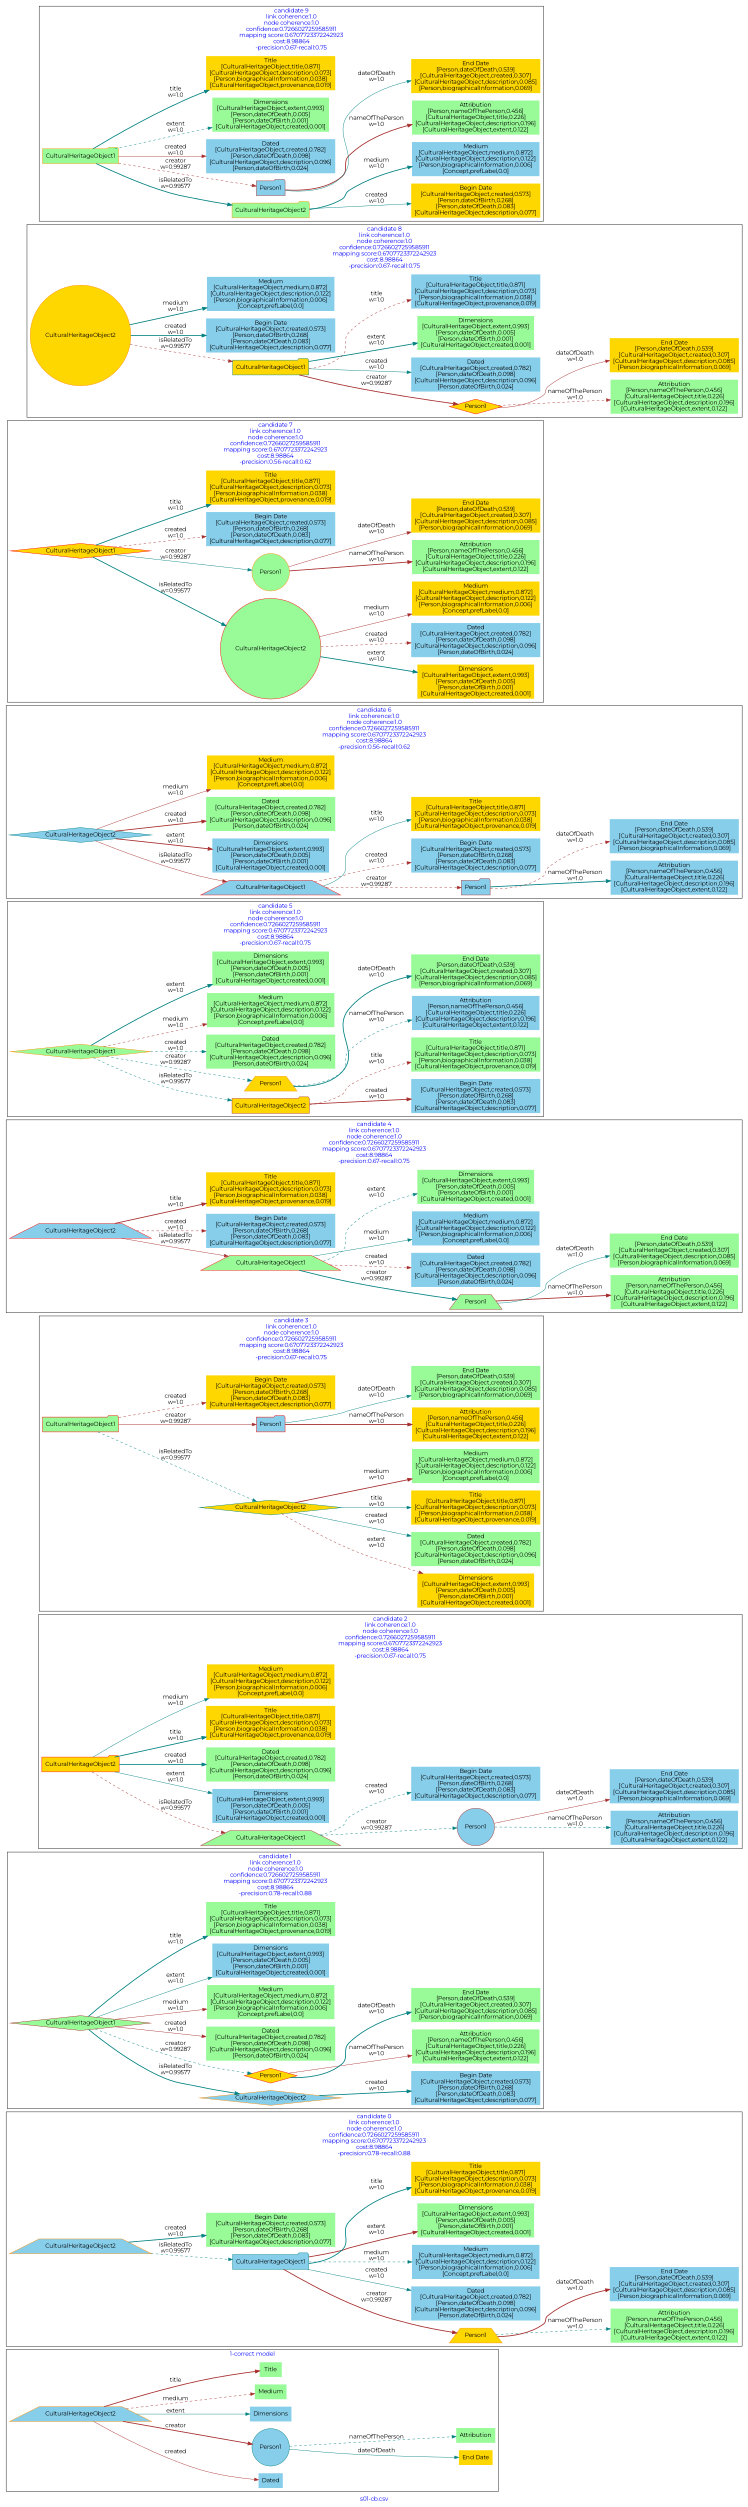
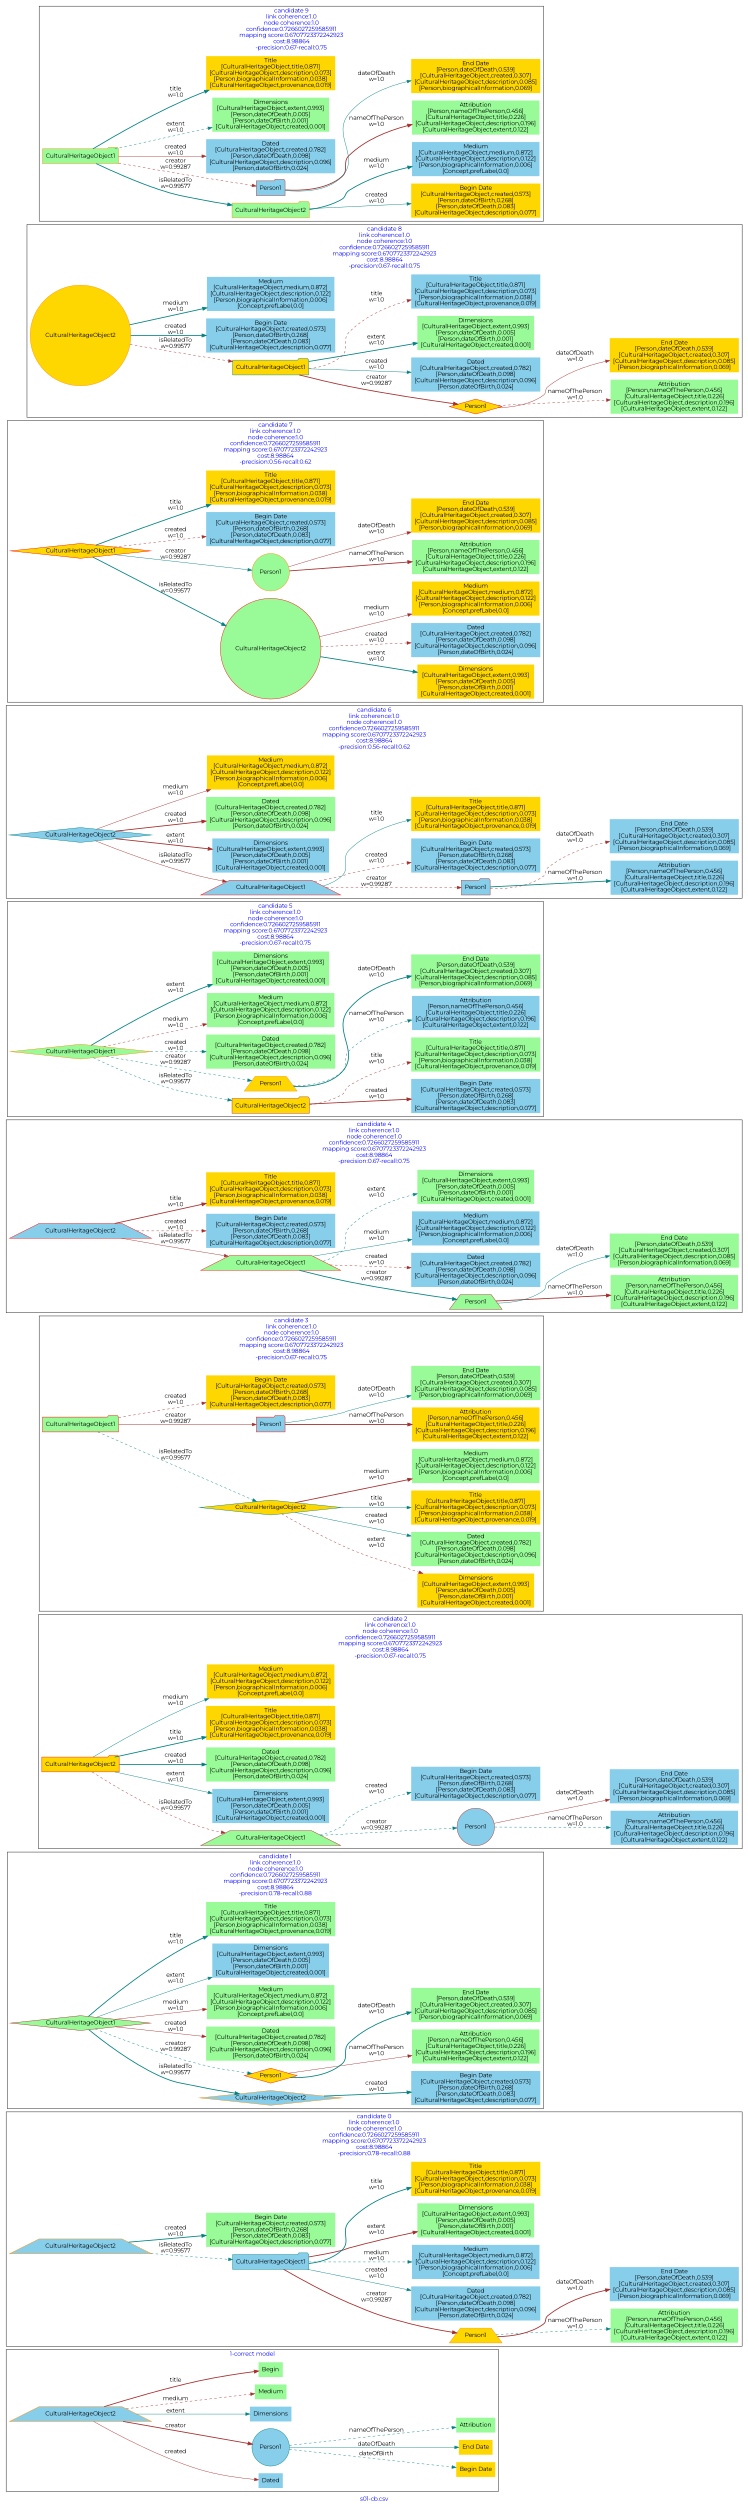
node "Title": label "Title" -> "Begin"
node "Begin Date": added
